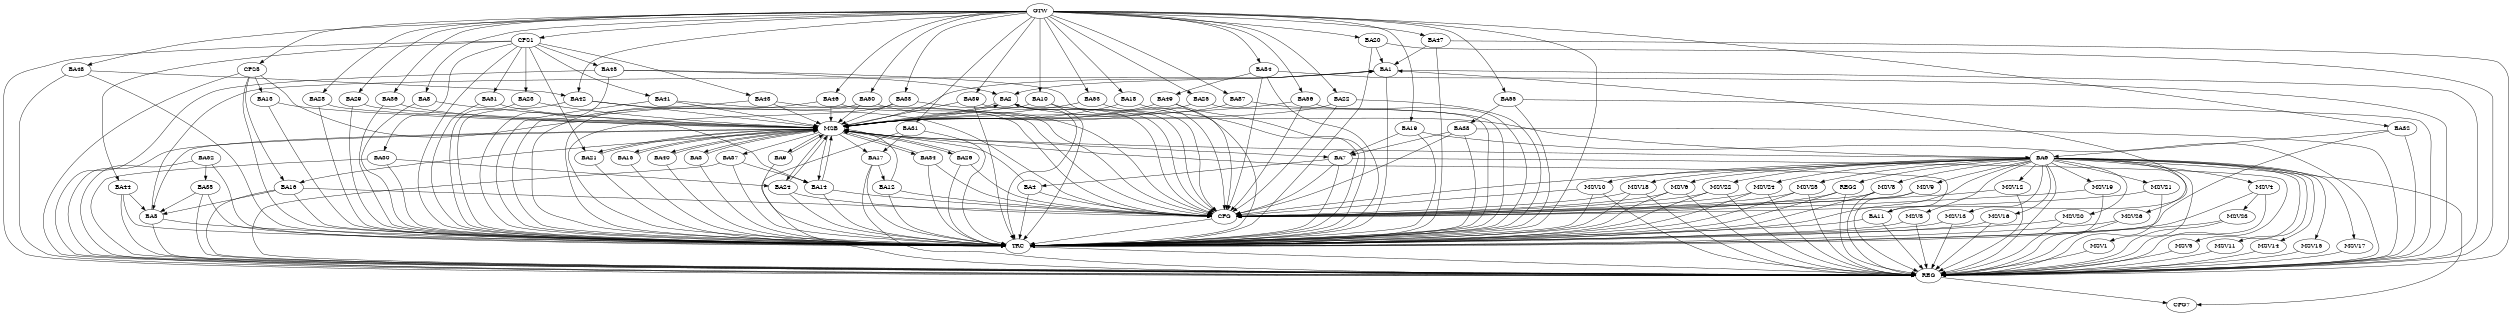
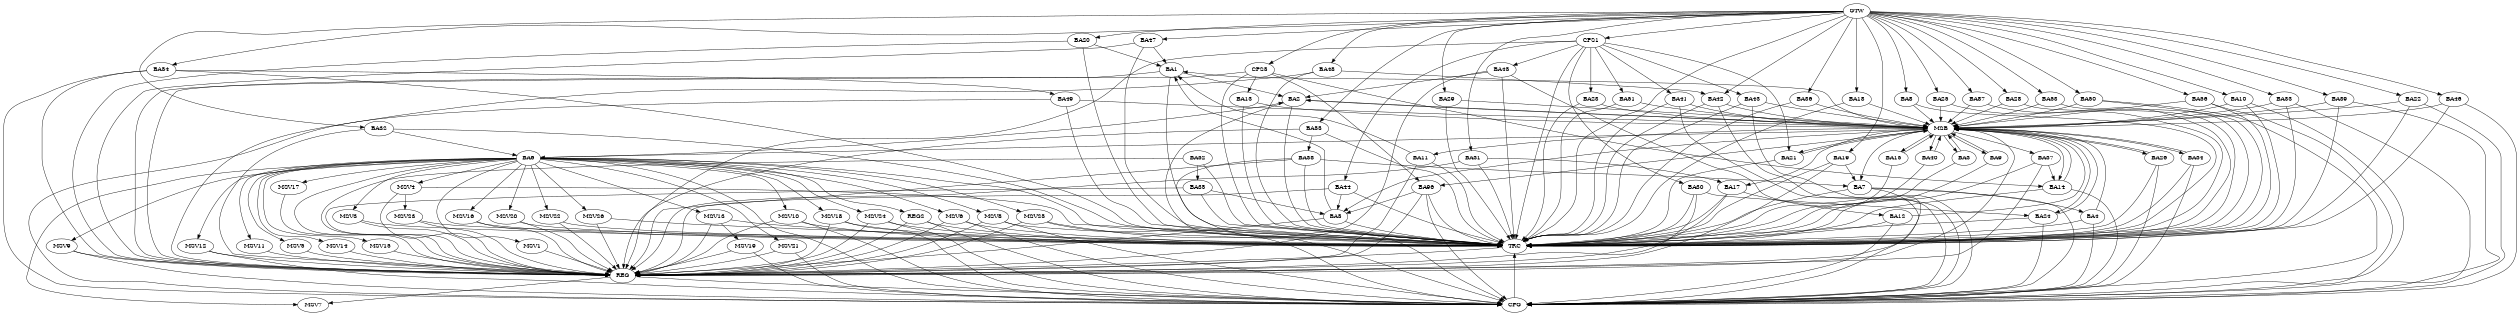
edge "BA6" -> "MSV19": now "MSV13" -> "MSV19"
node "BA16": label "BA16" -> "BA96"
edge "MSV22" -> "CFG": now "REG" -> "CFG"
node "CFG7": label "CFG7" -> "MSV7"
